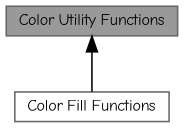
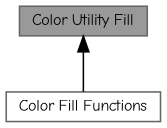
node "Color Utility Functions": label "Color Utility Functions" -> "Color Utility Fill"
